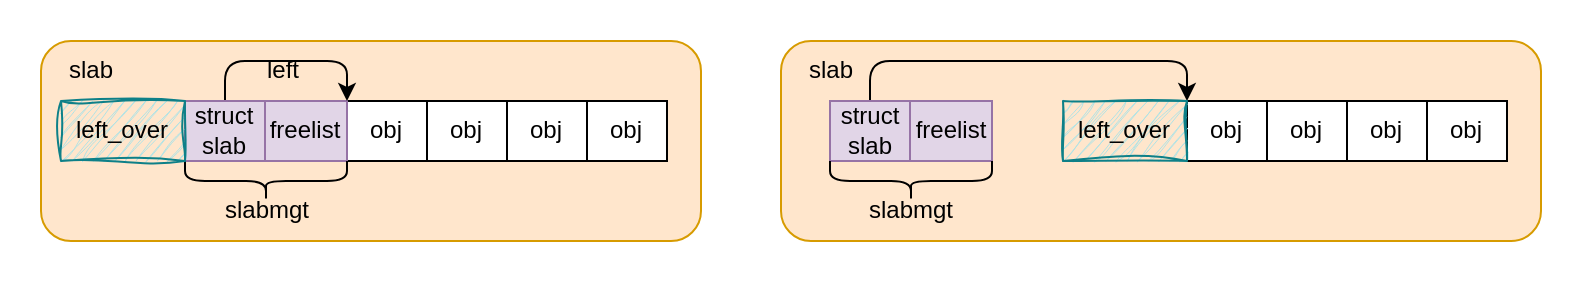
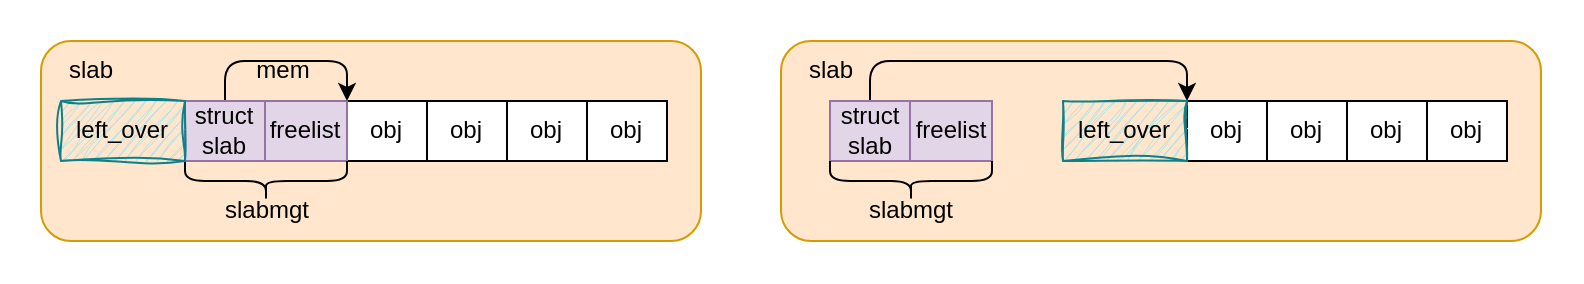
node "left": label "left" -> "mem"
